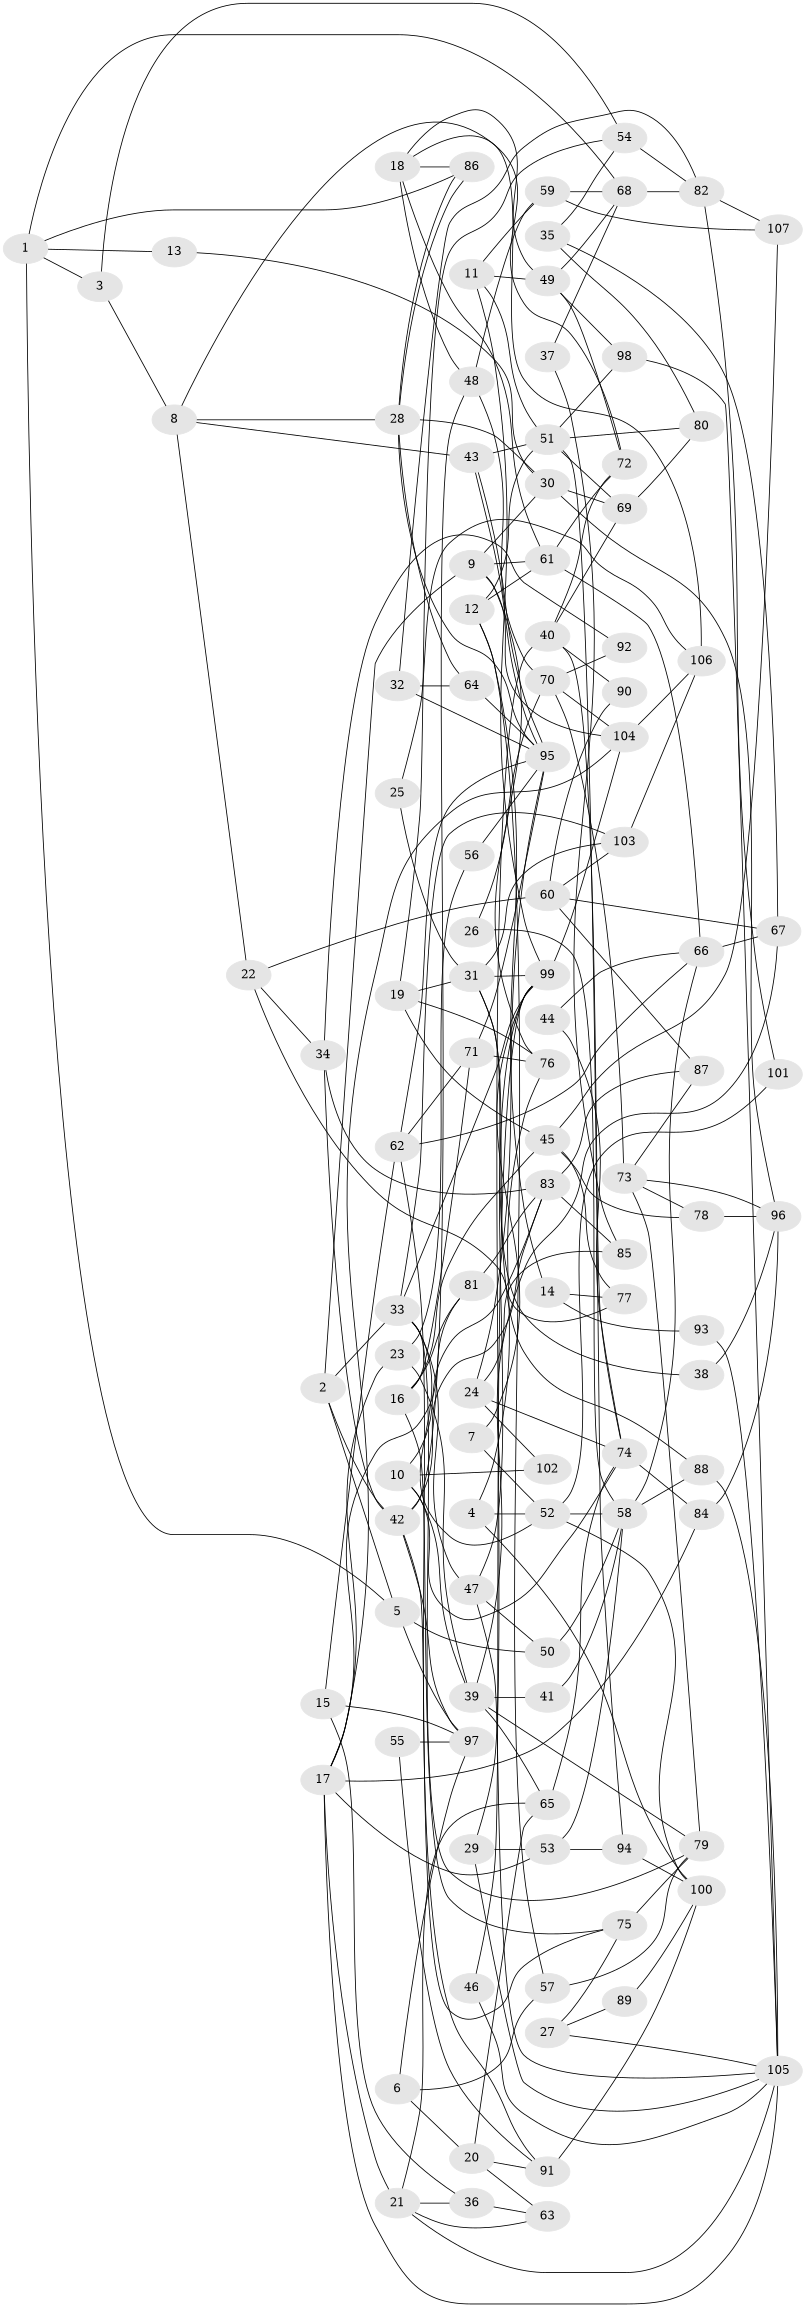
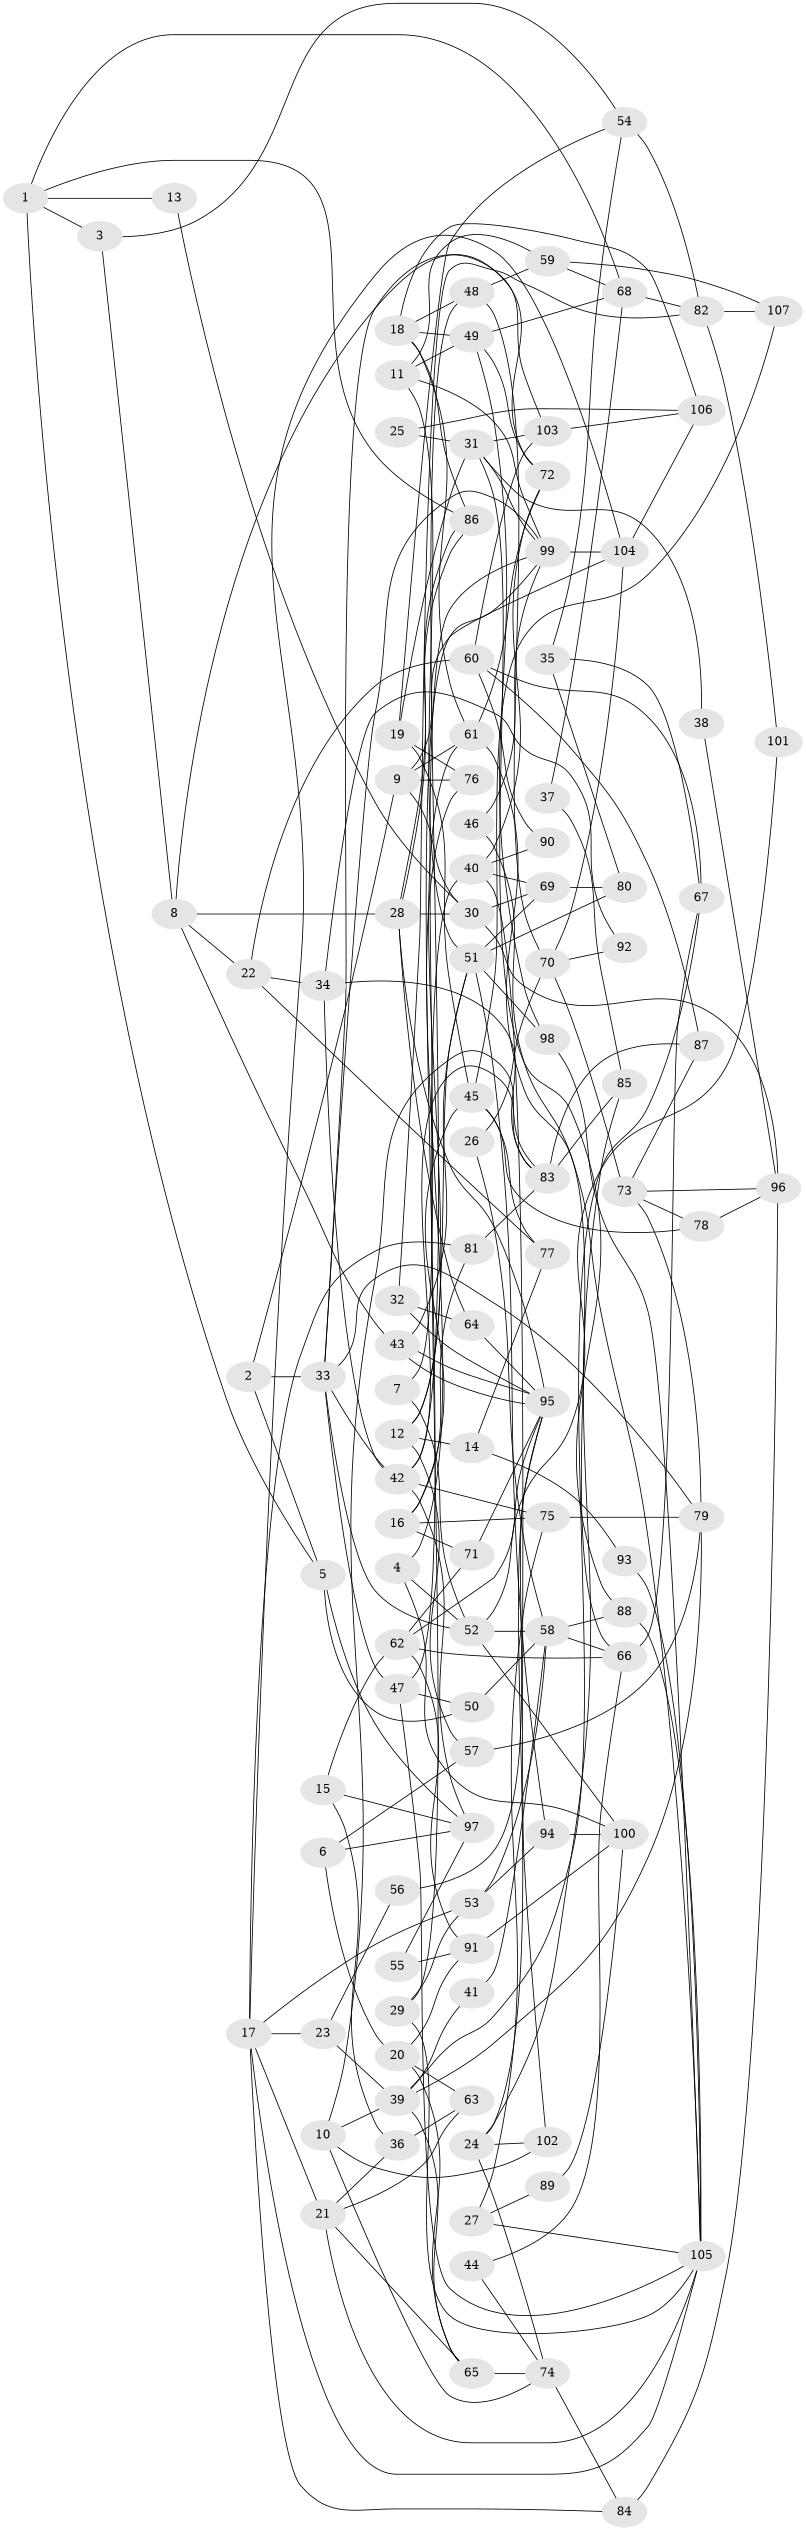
edge "40" -- "74": now "40" -- "102"
edge "71" -- "76": removed
edge "2" -- "42": now "33" -- "42"
